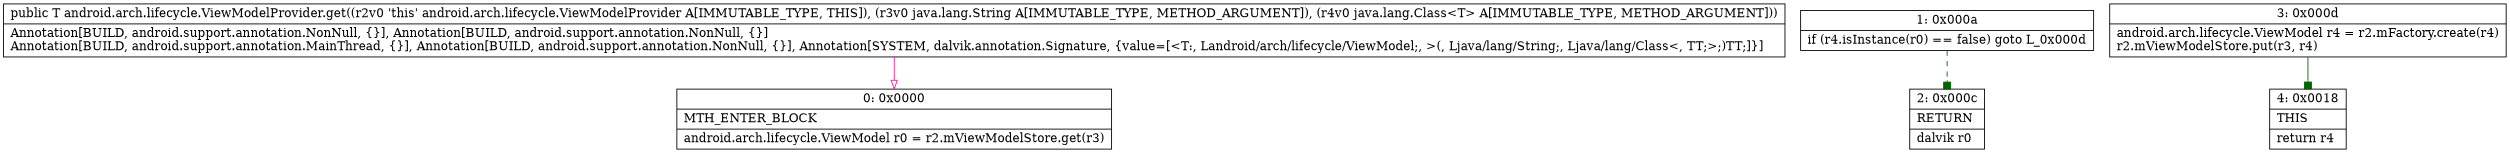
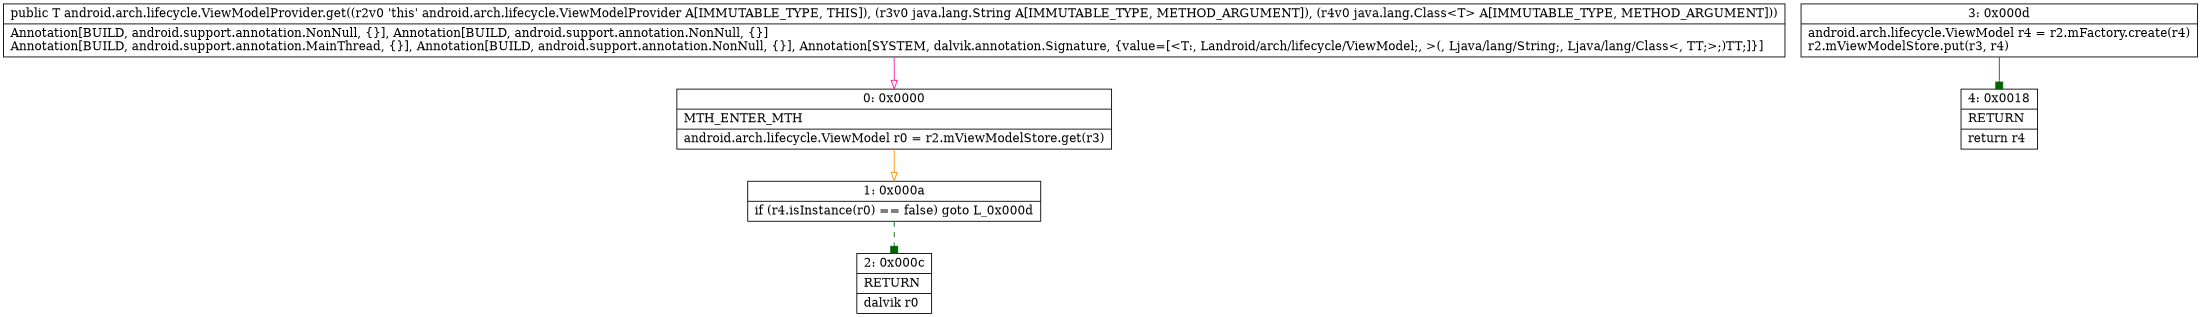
node "0: 0x0000": text "MTH_ENTER_BLOCK" -> "MTH_ENTER_MTH"
node "4: 0x0018": text "THIS" -> "RETURN"
edge "0: 0x0000" -> "1: 0x000a": added
